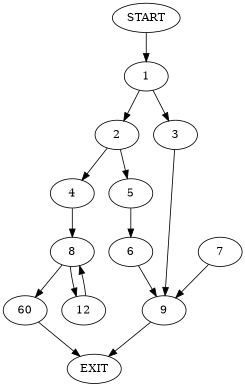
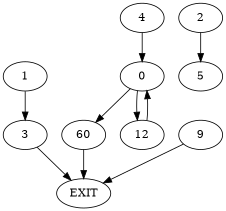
node "START": removed
edge "1" -> "2": removed
edge "2" -> "4": removed
edge "3" -> "9": now "3" -> "EXIT"
node "8": label "8" -> "0"
node "6": removed
node "7": removed
